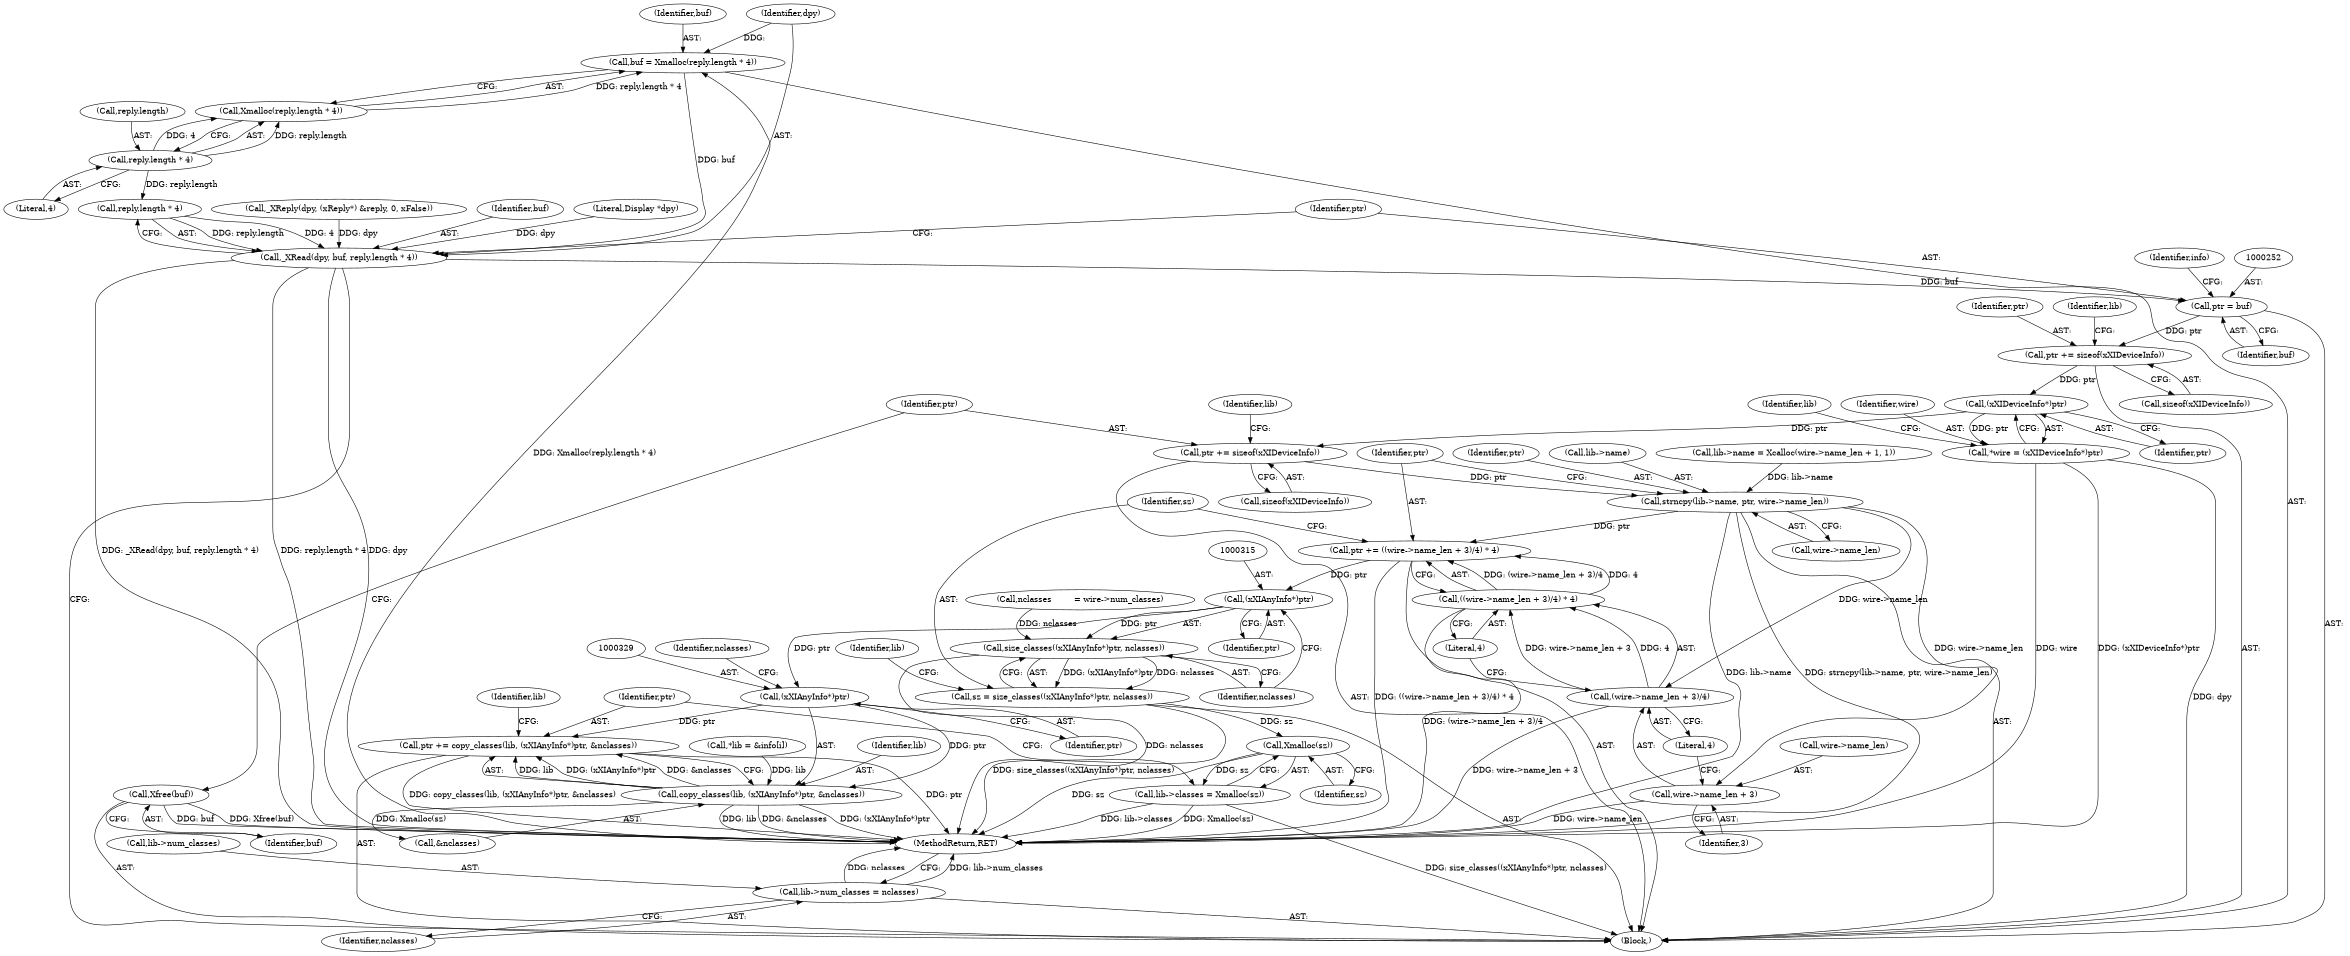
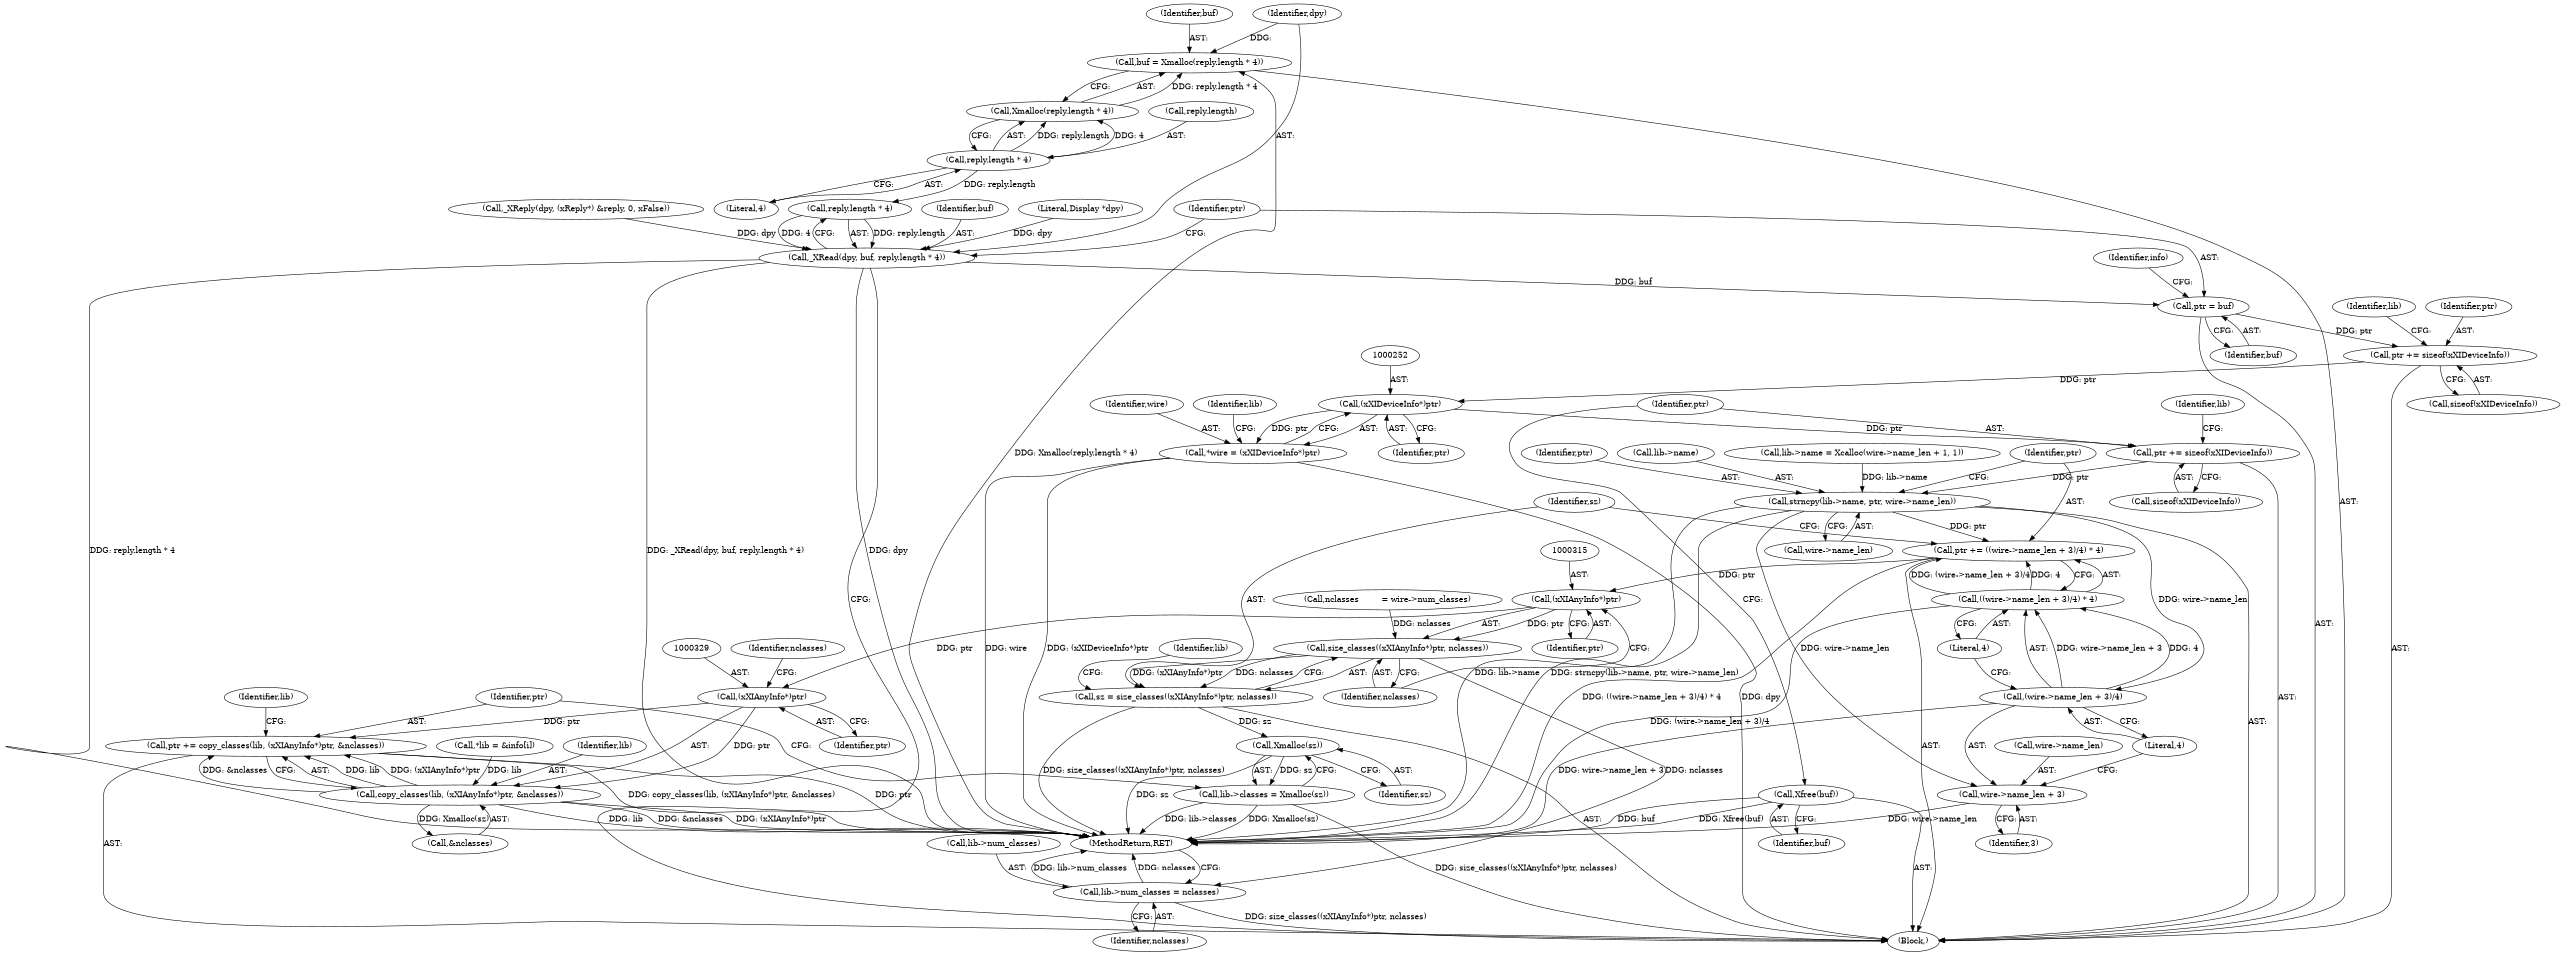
edge "(Call,buf = Xmalloc(reply.length * 4))" -> "(Call,_XRead(dpy, buf, reply.length * 4))": removed, label "DDG: buf"
edge "1000252" -> "(Call,ptr = buf)": now "1000252" -> "(Call,(xXIDeviceInfo*)ptr)"
edge "(Call,size_classes((xXIAnyInfo*)ptr, nclasses))" -> "(MethodReturn,RET)": now "(Call,size_classes((xXIAnyInfo*)ptr, nclasses))" -> "(Call,lib->num_classes = nclasses)"
edge "(Call,wire->name_len + 3)" -> "(Call,(wire->name_len + 3)/4)": reversed
edge "(Call,lib->num_classes = nclasses)" -> "(Block,)": label "AST: " -> "DDG: size_classes((xXIAnyInfo*)ptr, nclasses)"
